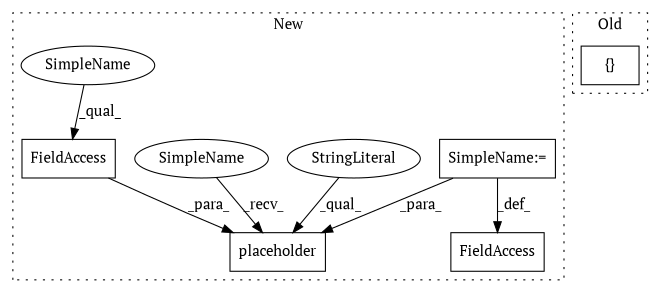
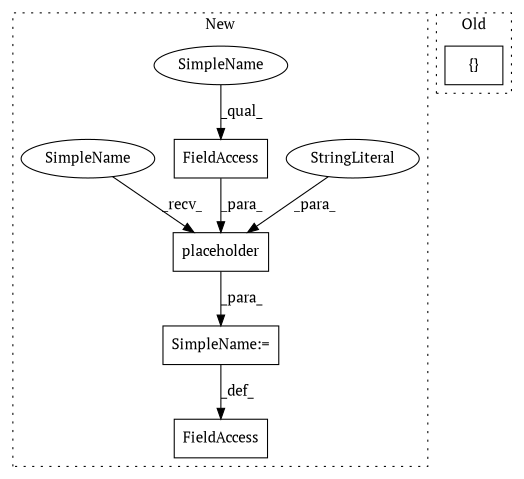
edge "SimpleName:=" -> "placeholder": reversed
edge "StringLiteral" -> "placeholder": label "_qual_" -> "_para_"
